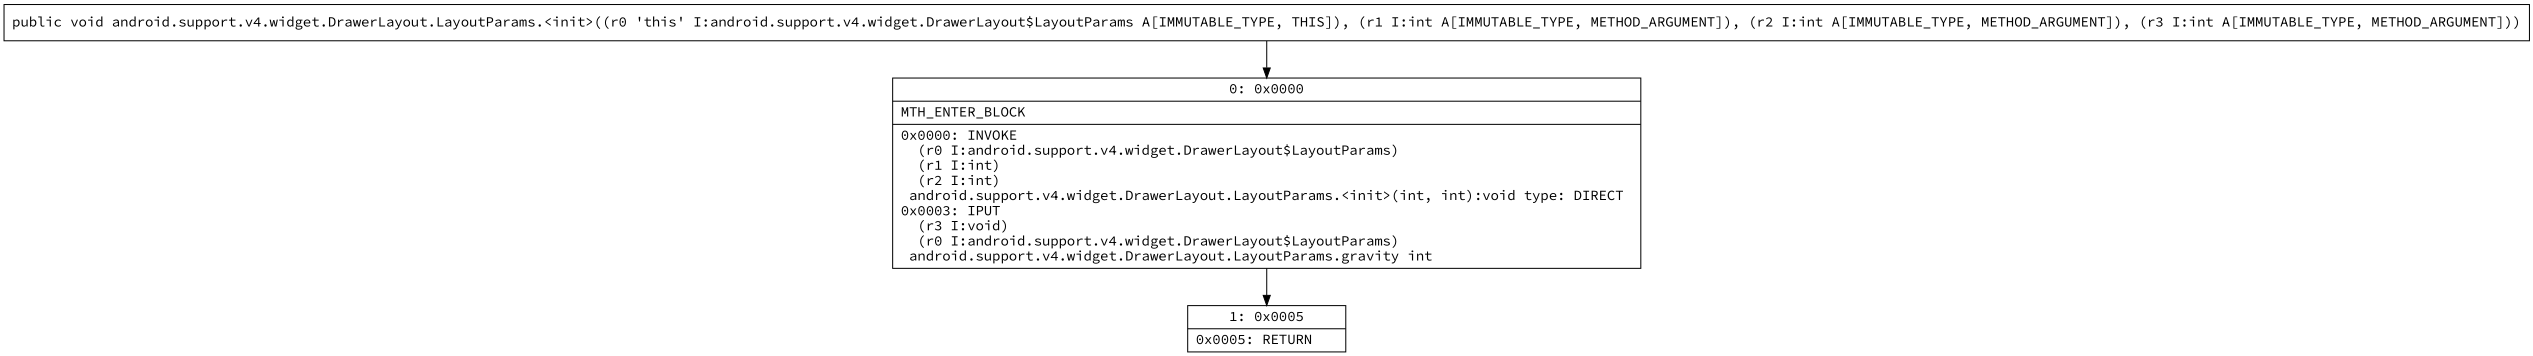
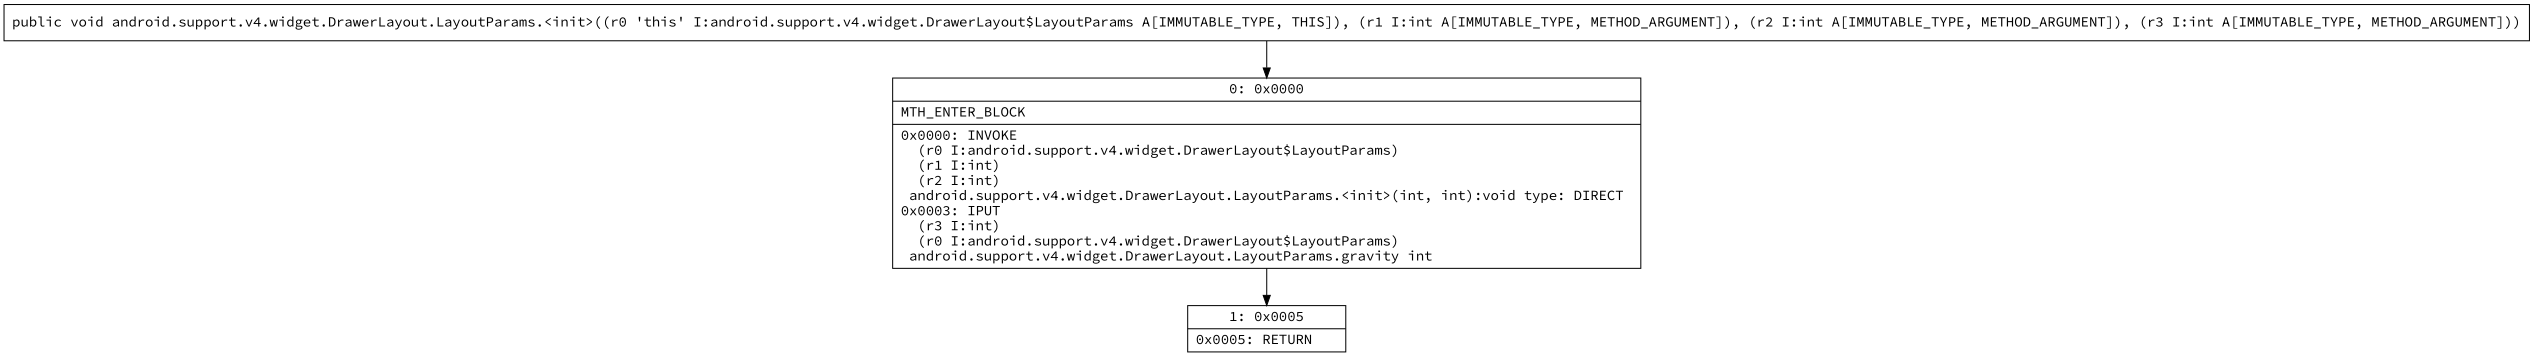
node "0: 0x0000": text "(r3 I:void)" -> "(r3 I:int)"
